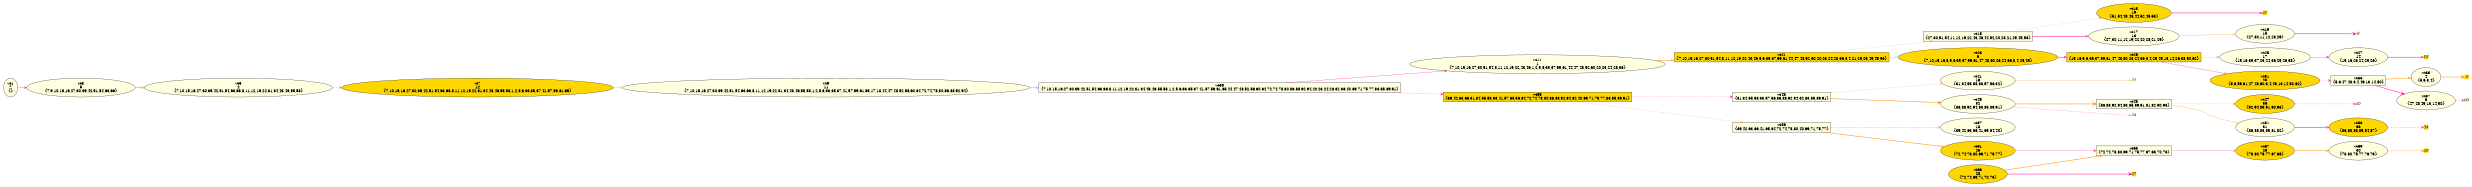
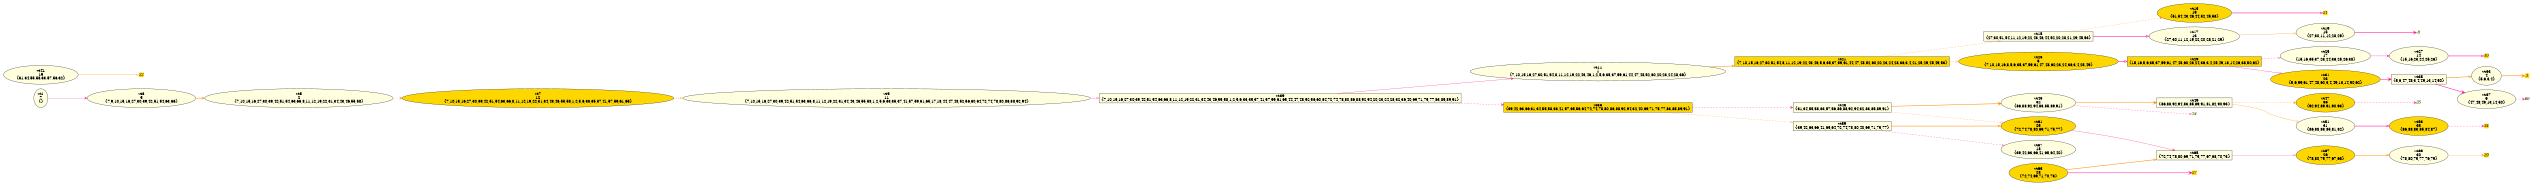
node "22": fillcolor lightyellow -> gold
edge "vt31 23 {5,6,59,61,47,48,60,3,4,49,13,14,50,62}" -> "vt35 {5,6,47,48,3,4,49,13,14,50}": style dashed -> bold
edge "vt43 {31,34,55,58,33,57,56,86,88,92,94,32,83,85,89,91}" -> "vt41 16 {31,34,55,58,33,57,56,32}": now "vt43 {31,34,55,58,33,57,56,86,88,92,94,32,83,85,89,91}" -> "vt61 25 {72,74,78,80,69,71,75,77}"
